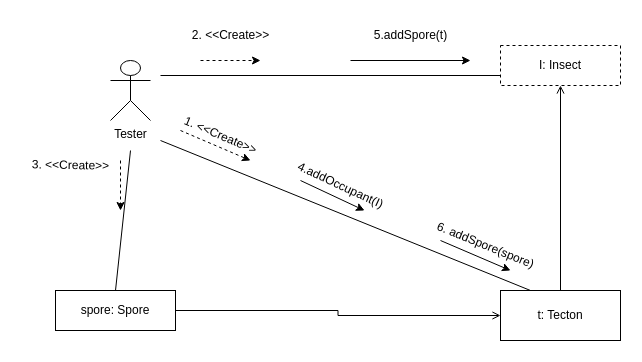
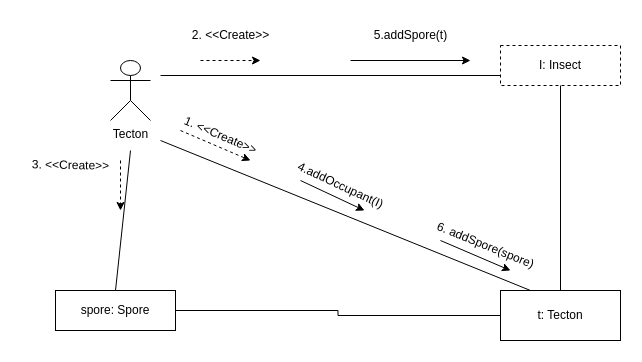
edge "t: Tecton" -> "I: Insect": arrowhead open -> none
node "Tester": label "Tester" -> "Tecton"
edge "spore: Spore" -> "t: Tecton": arrowhead open -> none
